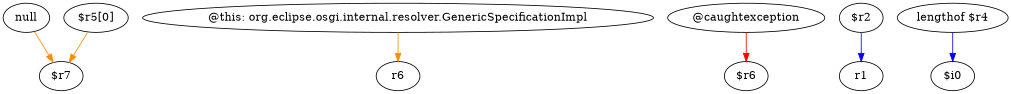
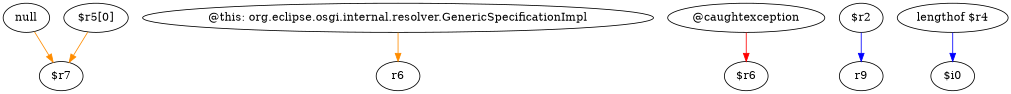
node "r1": label "r1" -> "r9"
